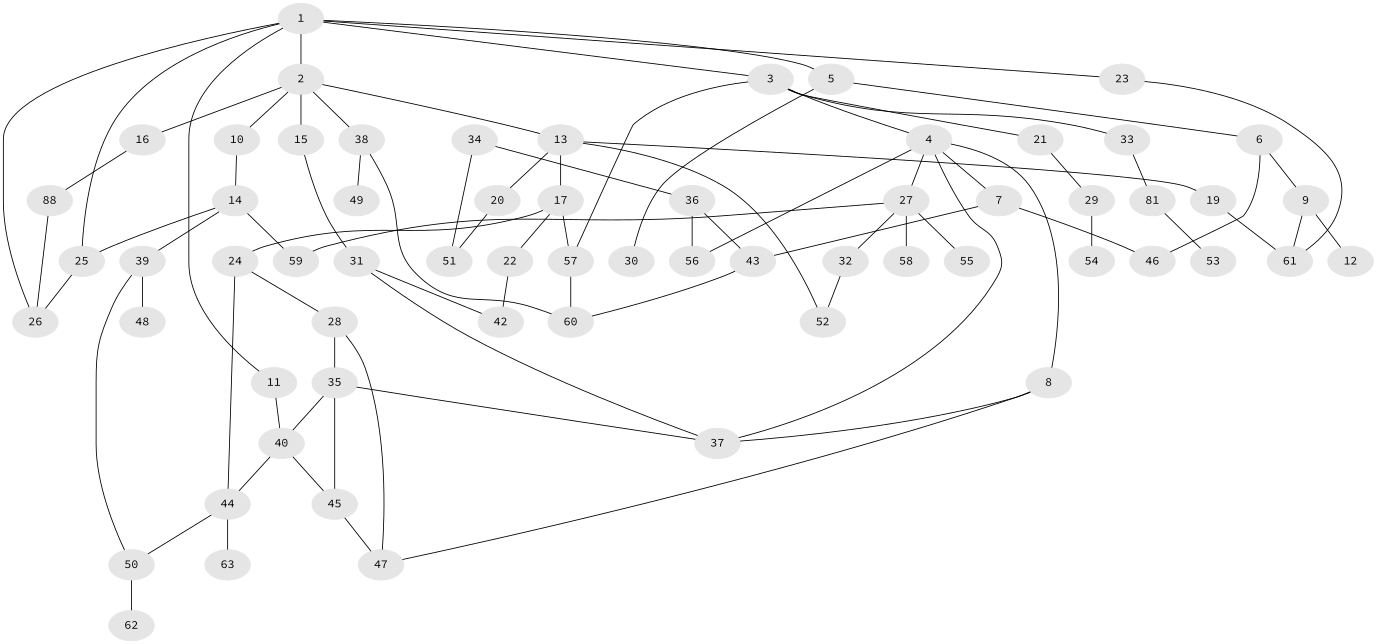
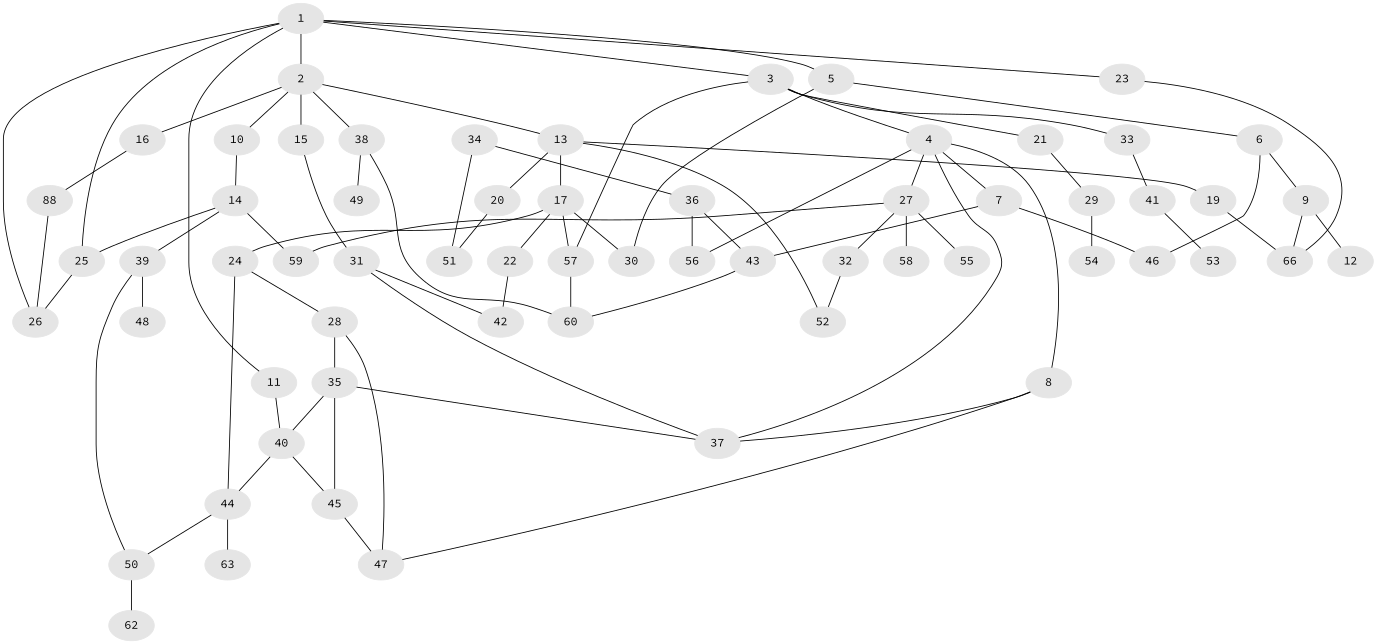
node "81": label "81" -> "41"
edge "17" -- "30": added
node "61": label "61" -> "66"
